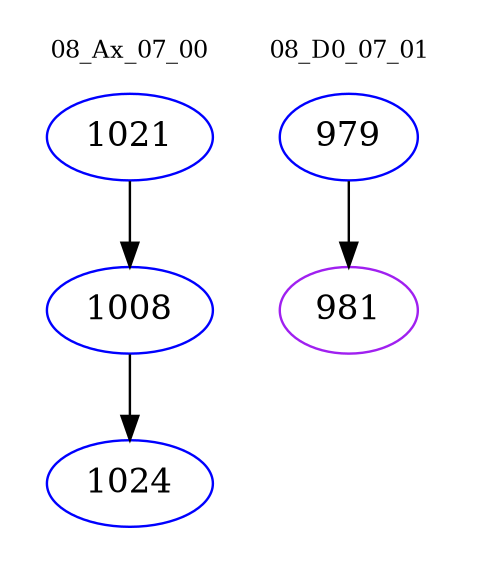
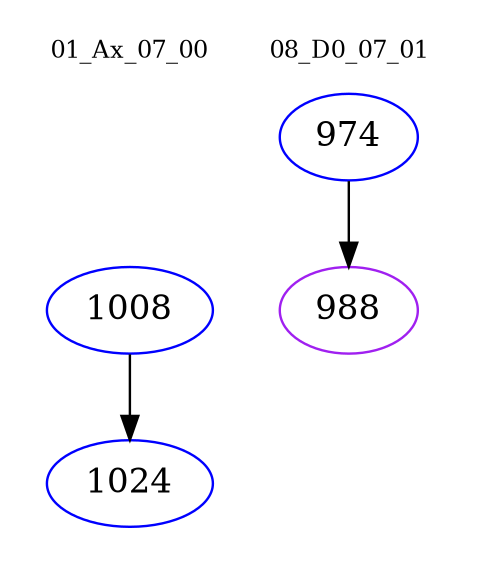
cluster "08_Ax_07_00": label "08_Ax_07_00" -> "01_Ax_07_00"
node "1021": removed
node "979": label "979" -> "974"
node "981": label "981" -> "988"
